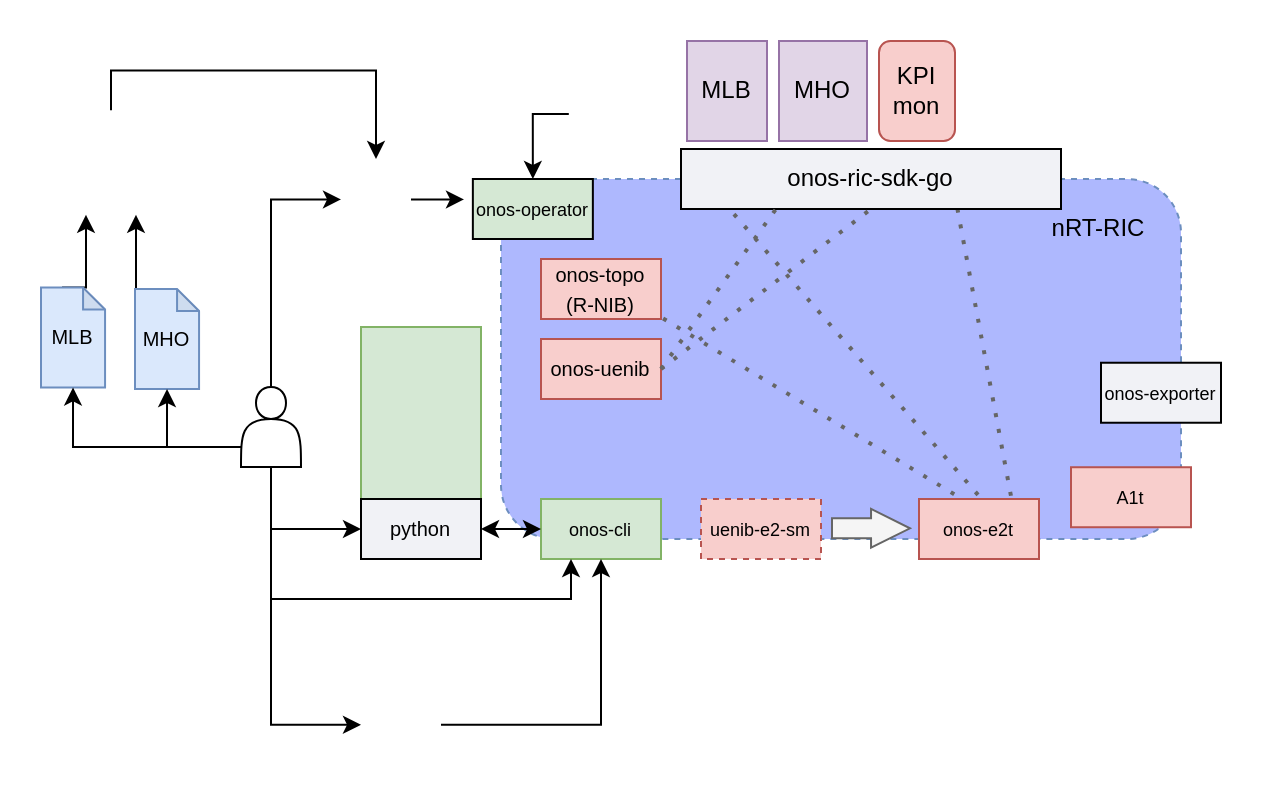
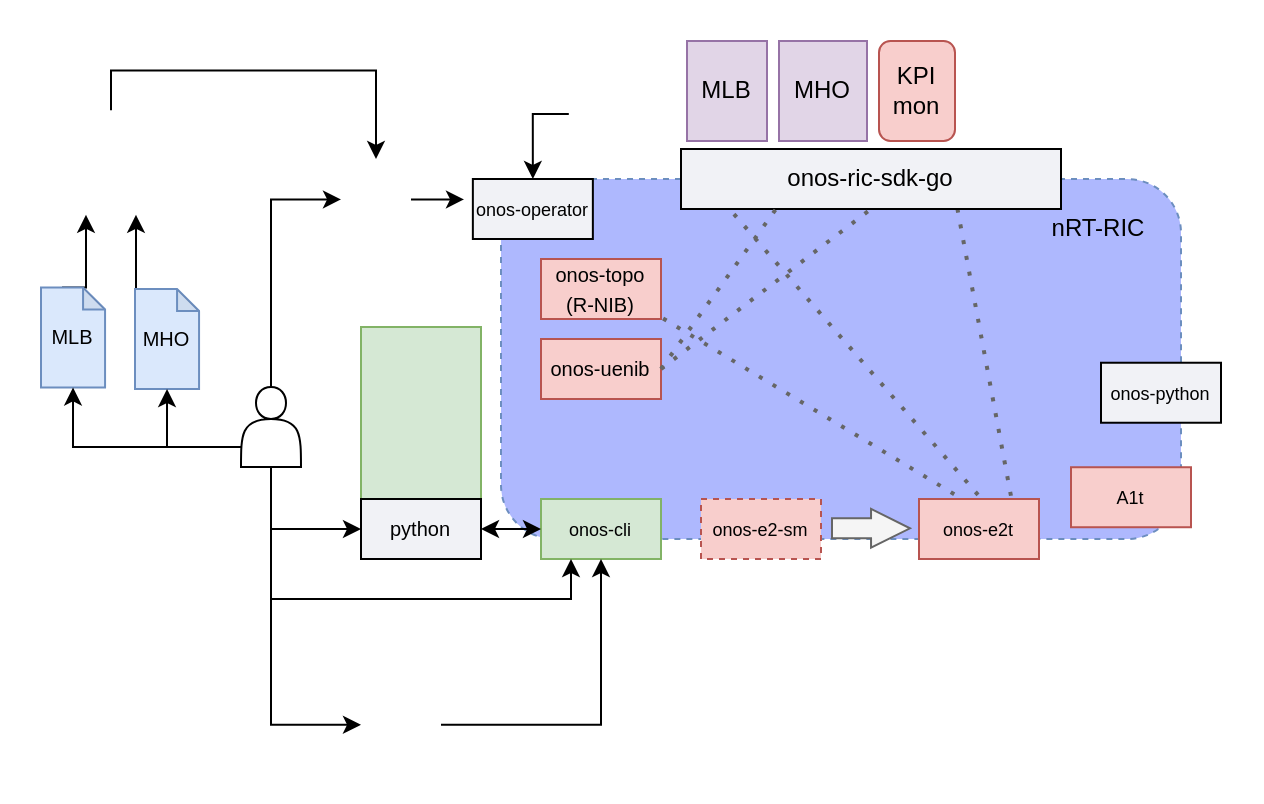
node "onos-operator": fillcolor #d5e8d4 -> #f1f2f6
node "onos-exporter": label "onos-exporter" -> "onos-python"
node "uenib-e2-sm": label "uenib-e2-sm" -> "onos-e2-sm"
